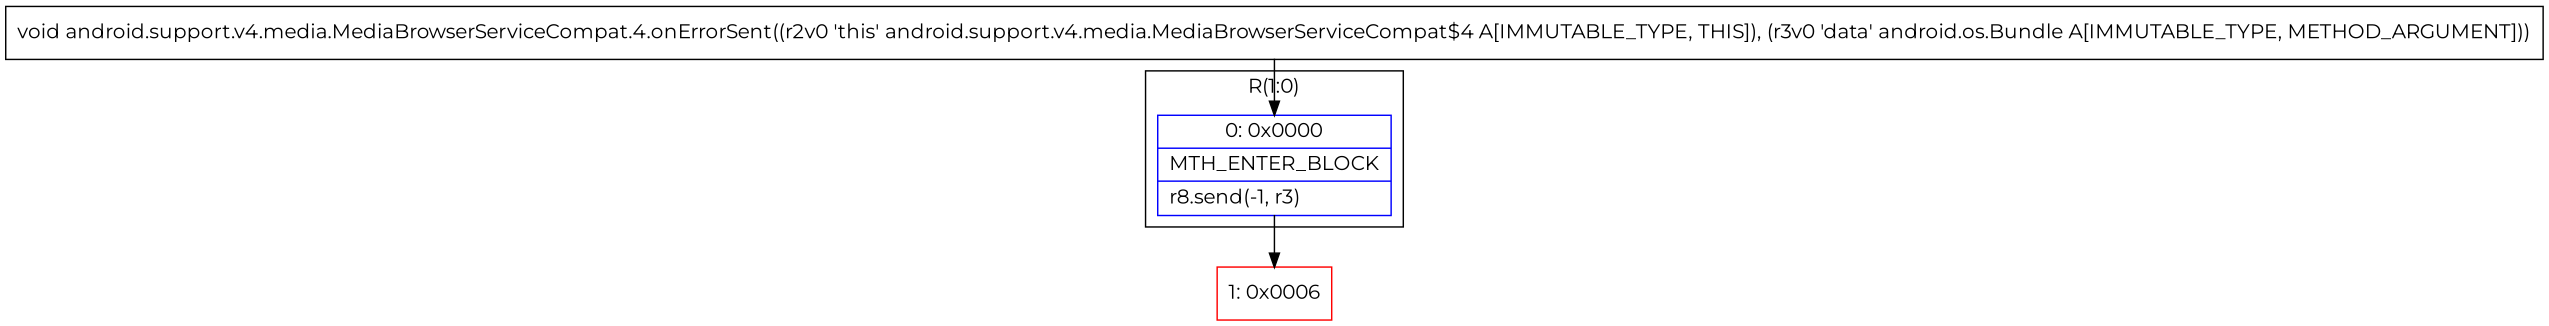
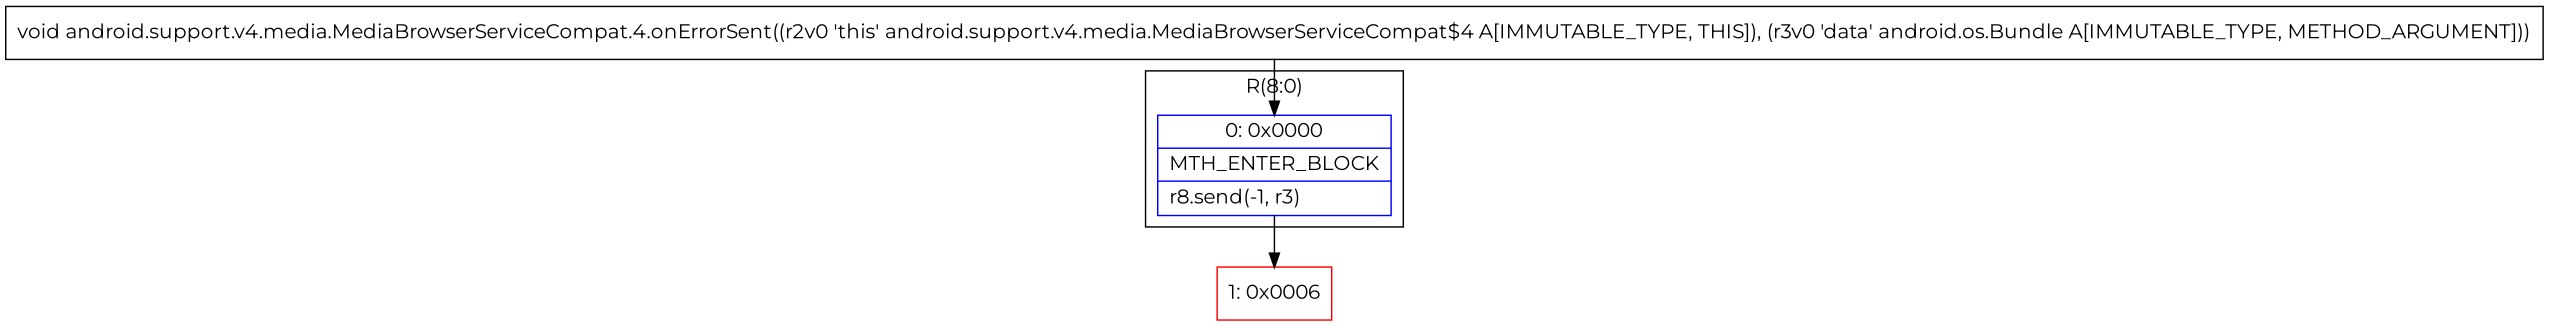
cluster "R(1:0)": label "R(1:0)" -> "R(8:0)"
